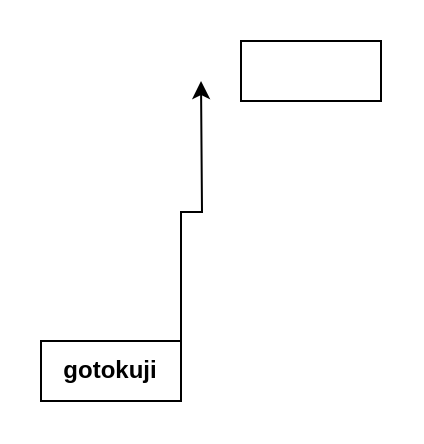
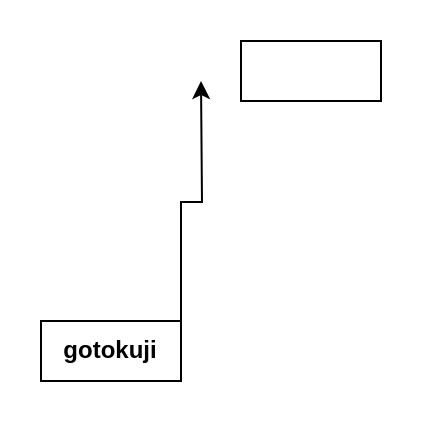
node "gotokuji": moved (111, 371) -> (111, 351)
